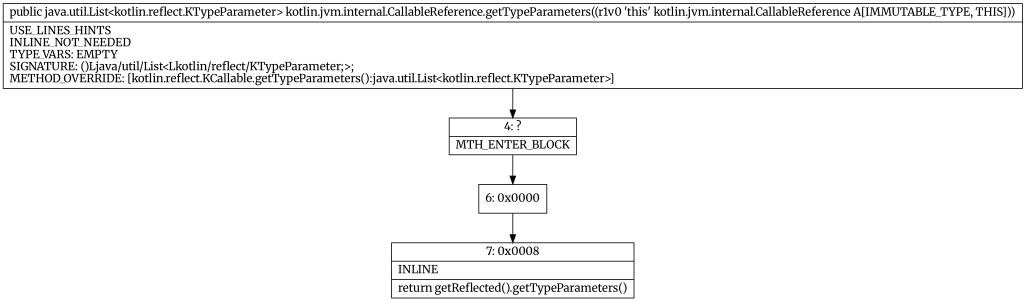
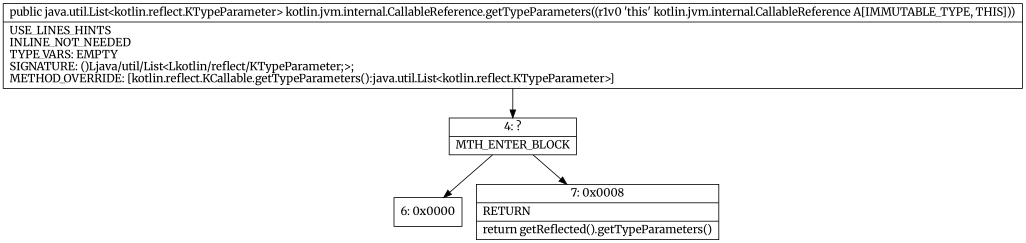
edge "6: 0x0000" -> "7: 0x0008": now "4: ?" -> "7: 0x0008"
node "7: 0x0008": text "INLINE" -> "RETURN"
